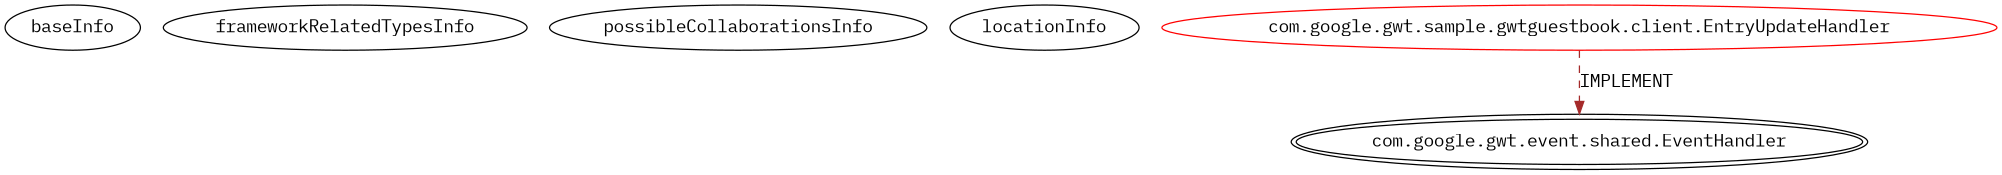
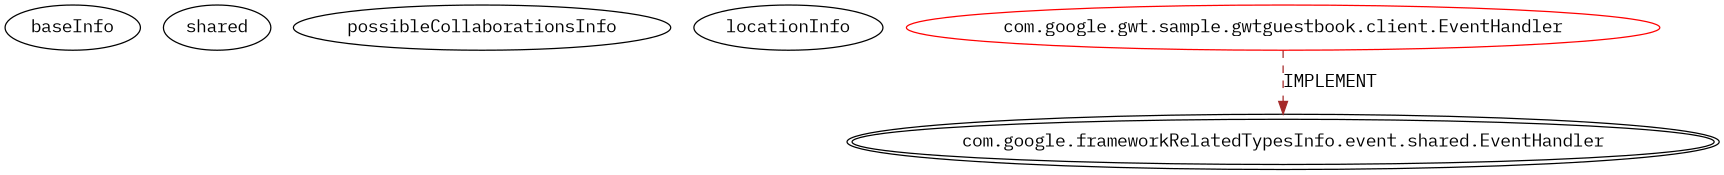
node "frameworkRelatedTypesInfo": label "frameworkRelatedTypesInfo" -> "shared"
node "com.google.gwt.sample.gwtguestbook.client.EntryUpdateHandler": label "com.google.gwt.sample.gwtguestbook.client.EntryUpdateHandler" -> "com.google.gwt.sample.gwtguestbook.client.EventHandler"
node "com.google.gwt.event.shared.EventHandler": label "com.google.gwt.event.shared.EventHandler" -> "com.google.frameworkRelatedTypesInfo.event.shared.EventHandler"
